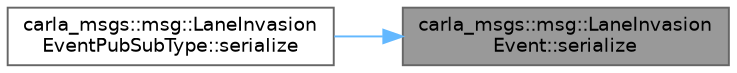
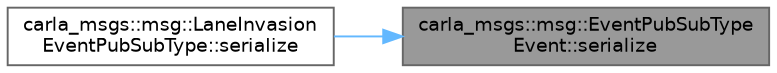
node "carla_msgs::msg::LaneInvasion Event::serialize": label "carla_msgs::msg::LaneInvasion Event::serialize" -> "carla_msgs::msg::EventPubSubType Event::serialize"
